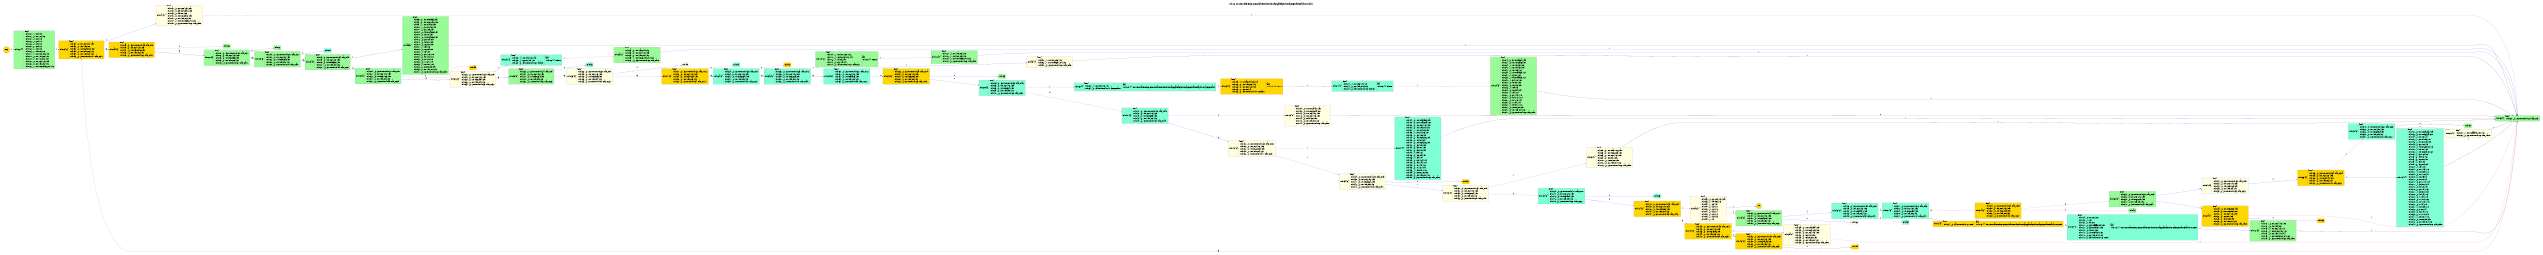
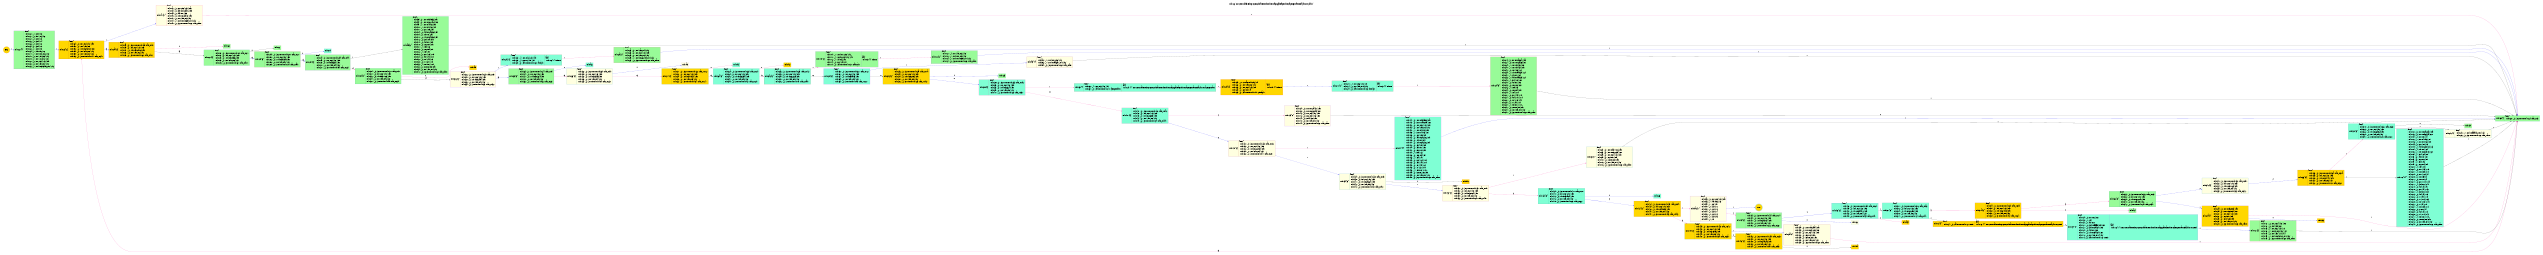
node "Exit": label "Exit" -> "Users"
node "0x401a59": fillcolor aquamarine -> gold
